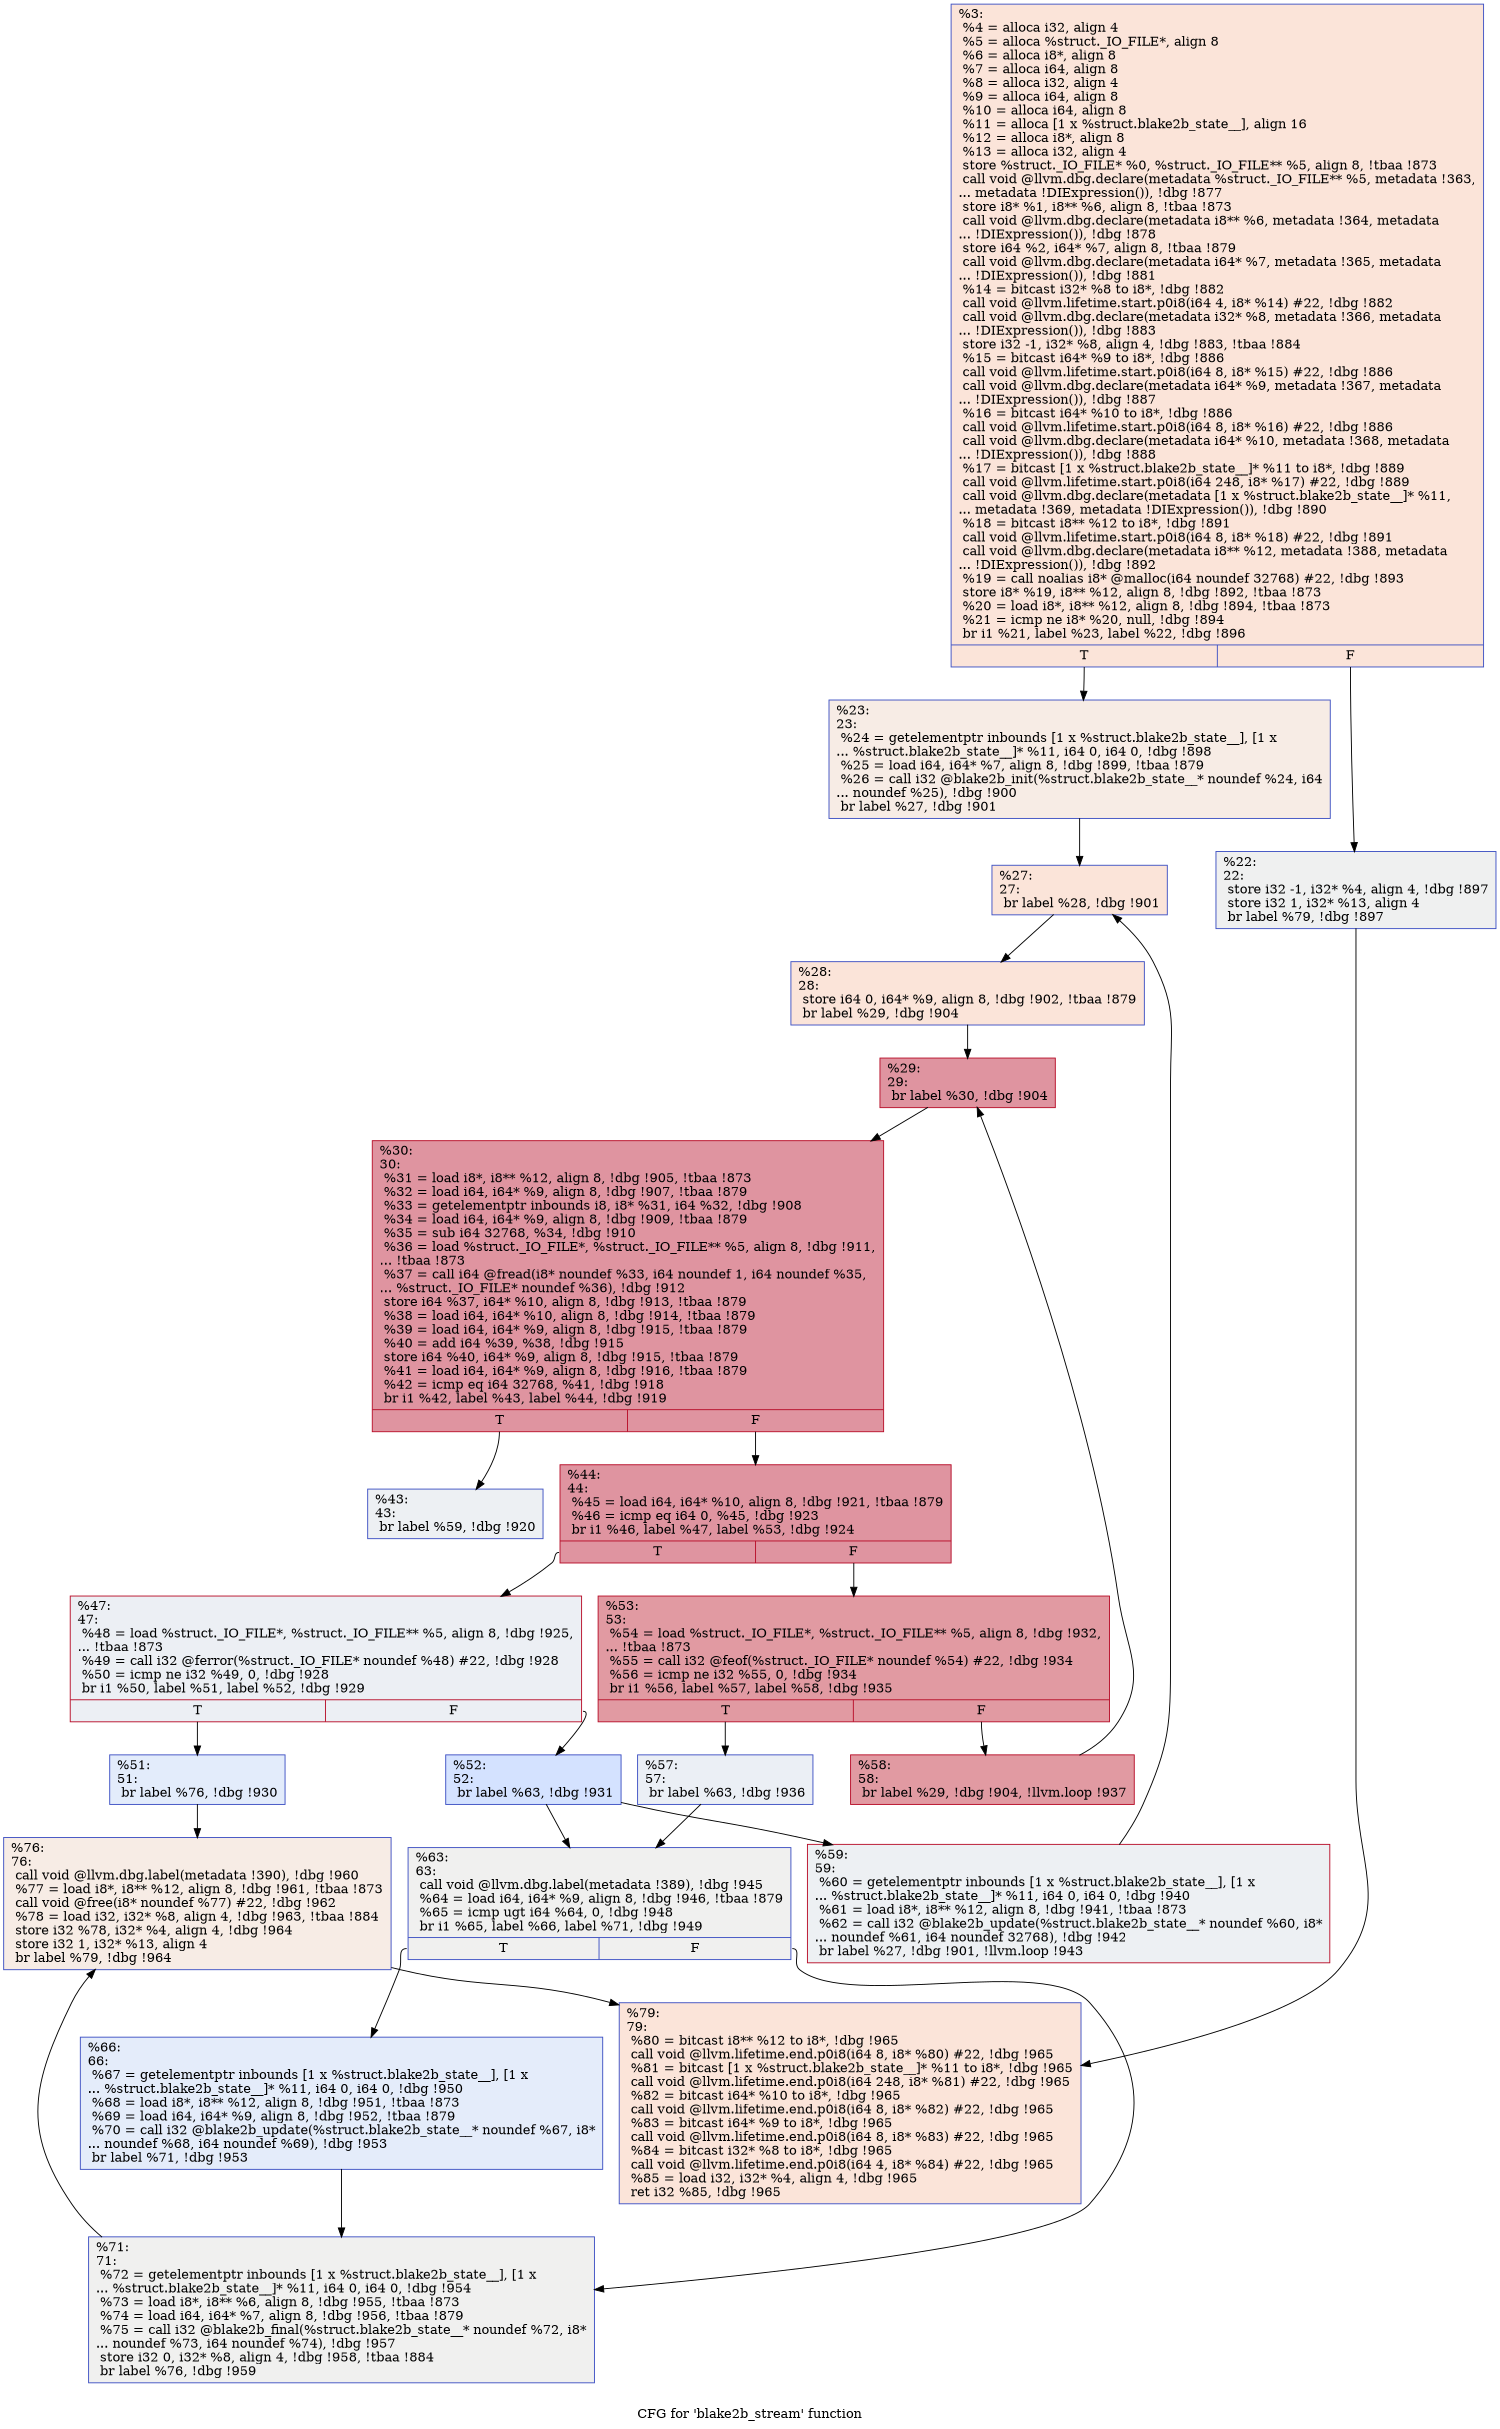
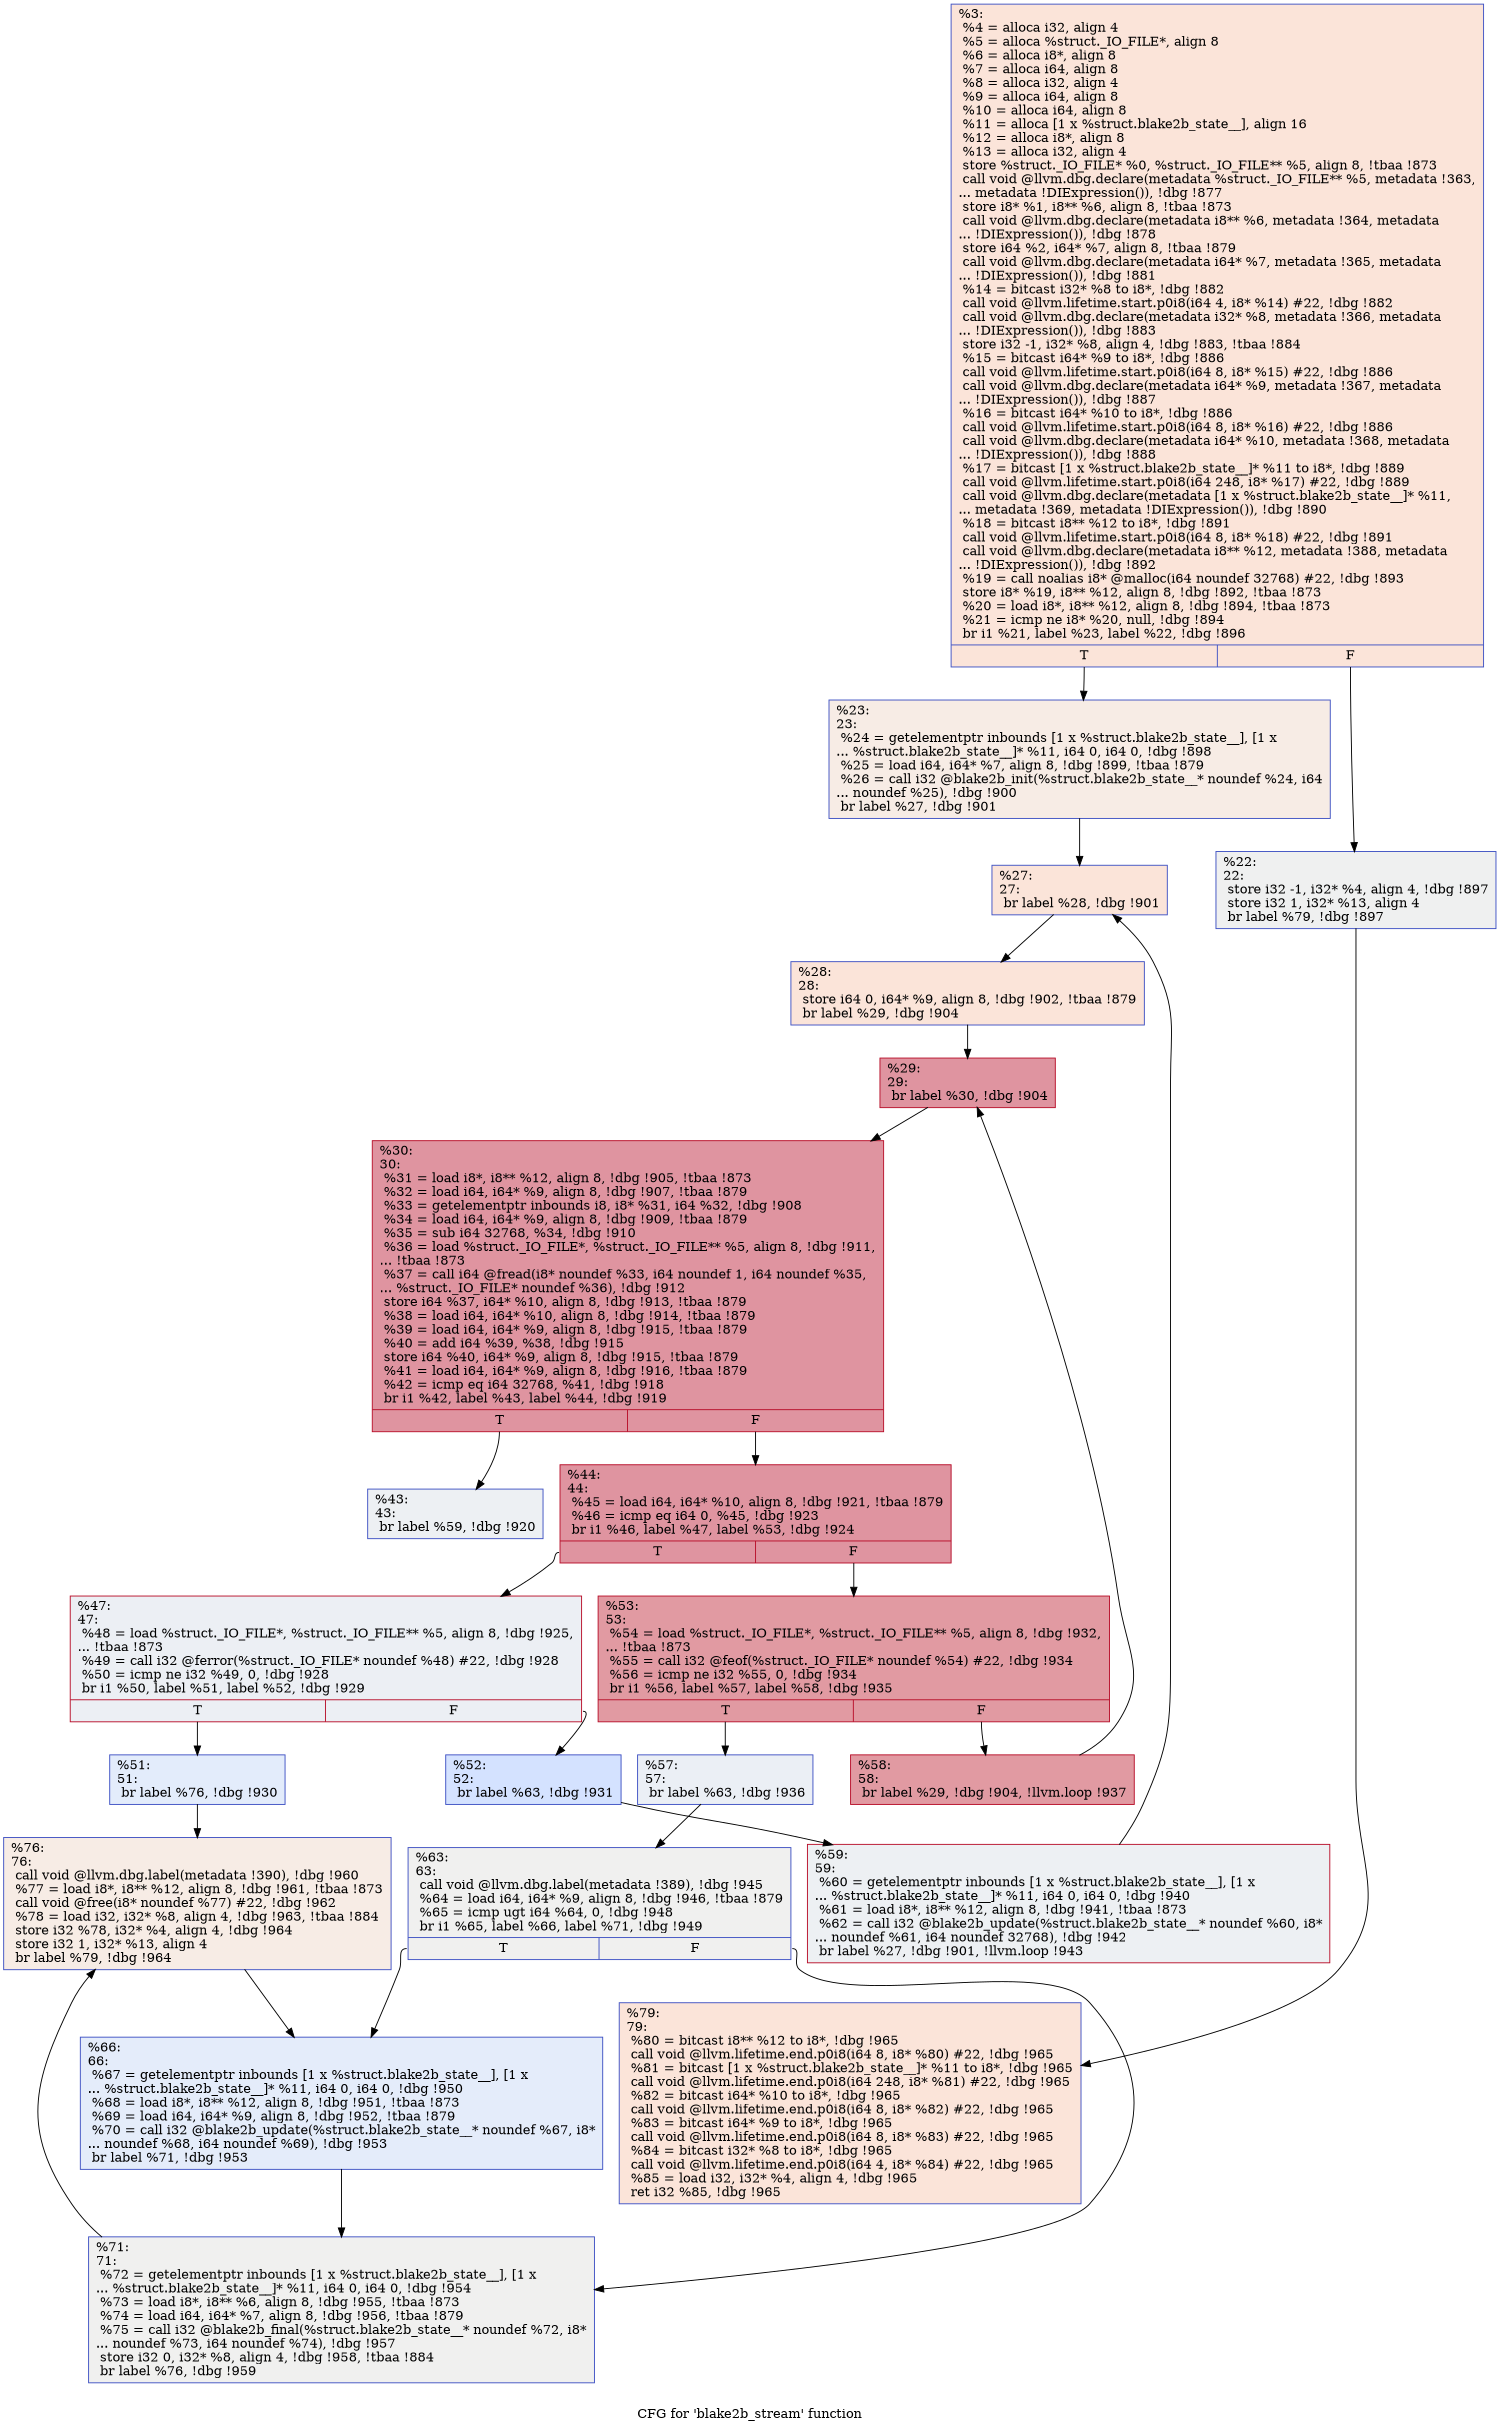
edge "%52:" -> "%63:": removed
edge "%76:" -> "%79:": now "%76:" -> "%66:"
